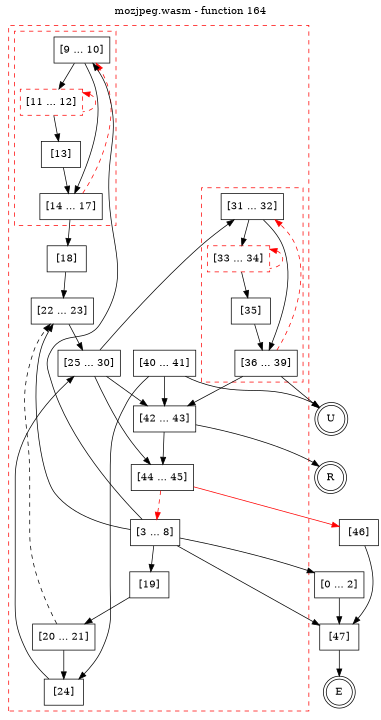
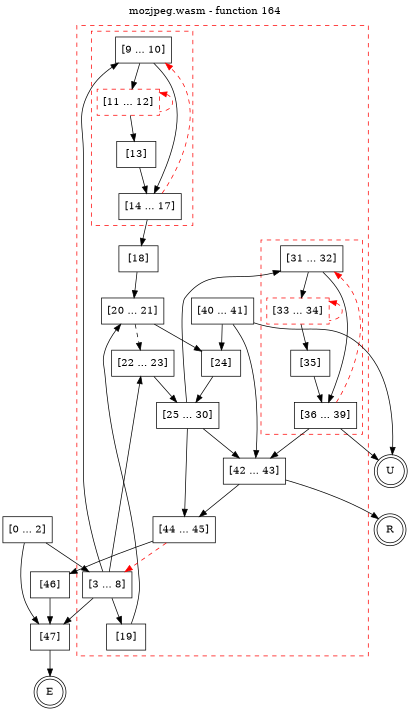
edge "[18]" -> "[22 ... 23]": now "[18]" -> "[20 ... 21]"
edge "[44 ... 45]" -> "[46]": color red -> black
edge "[3 ... 8]" -> "[0 ... 2]": reversed
